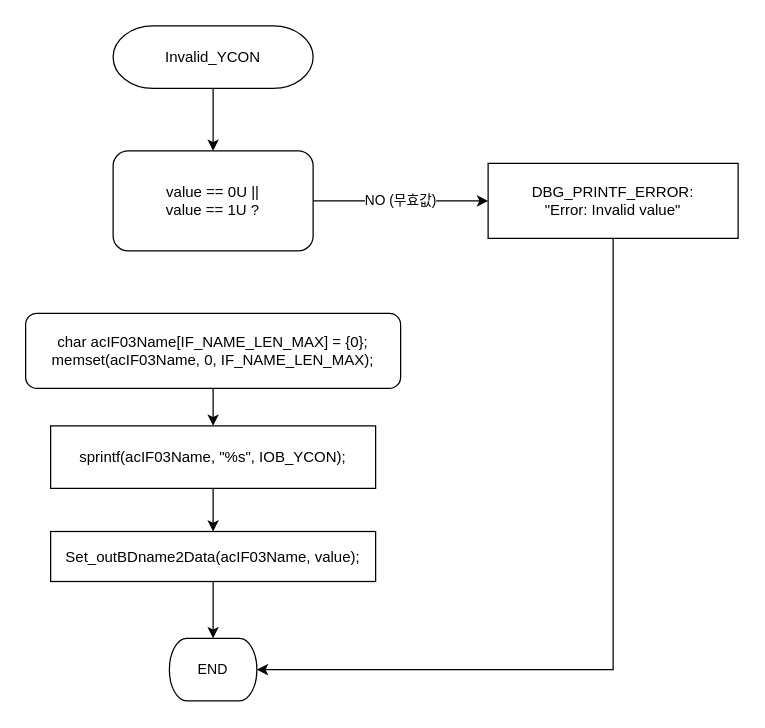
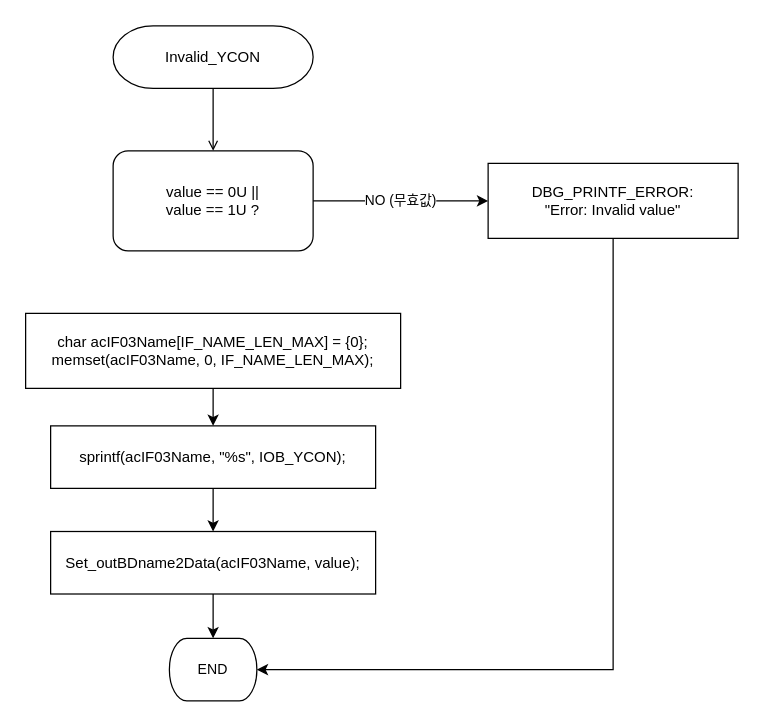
edge "Invalid_YCON" -> "value == 0U || value == 1U ?": arrowhead classic -> open
node "char acIF03Name[IF_NAME_LEN_MAX] = {0}; memset(acIF03Name, 0, IF_NAME_LEN_MAX);": shape rounded rectangle -> rectangle
node "Set_outBDname2Data(acIF03Name, value);": size 325x50 -> 325x63
